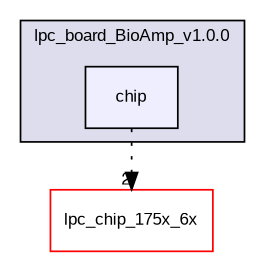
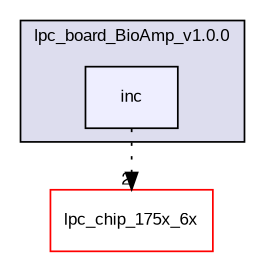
node "chip": label "chip" -> "inc"
